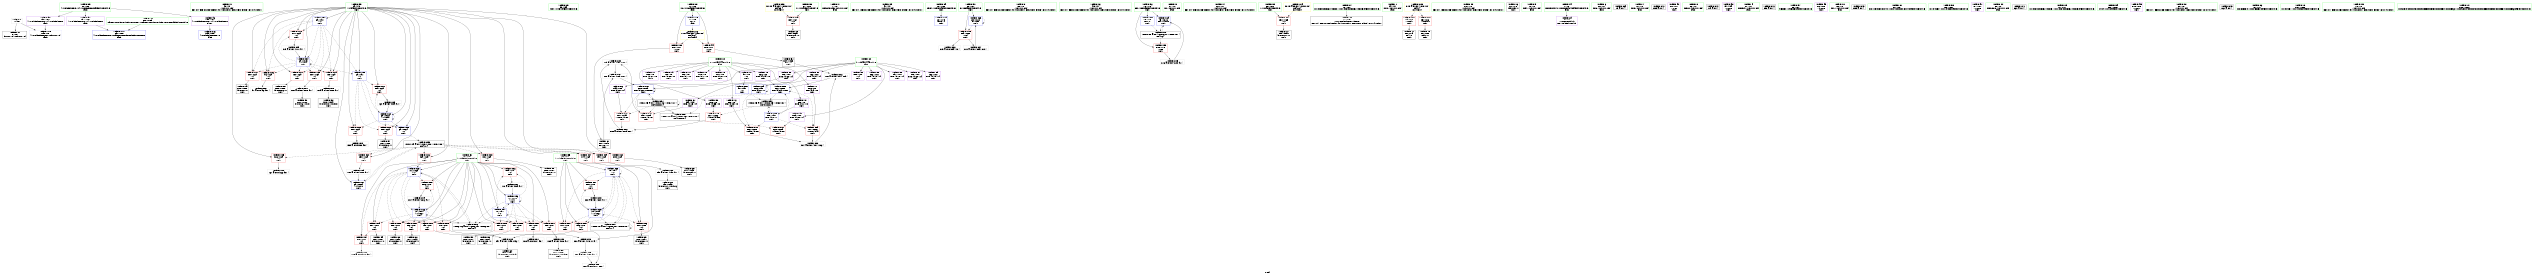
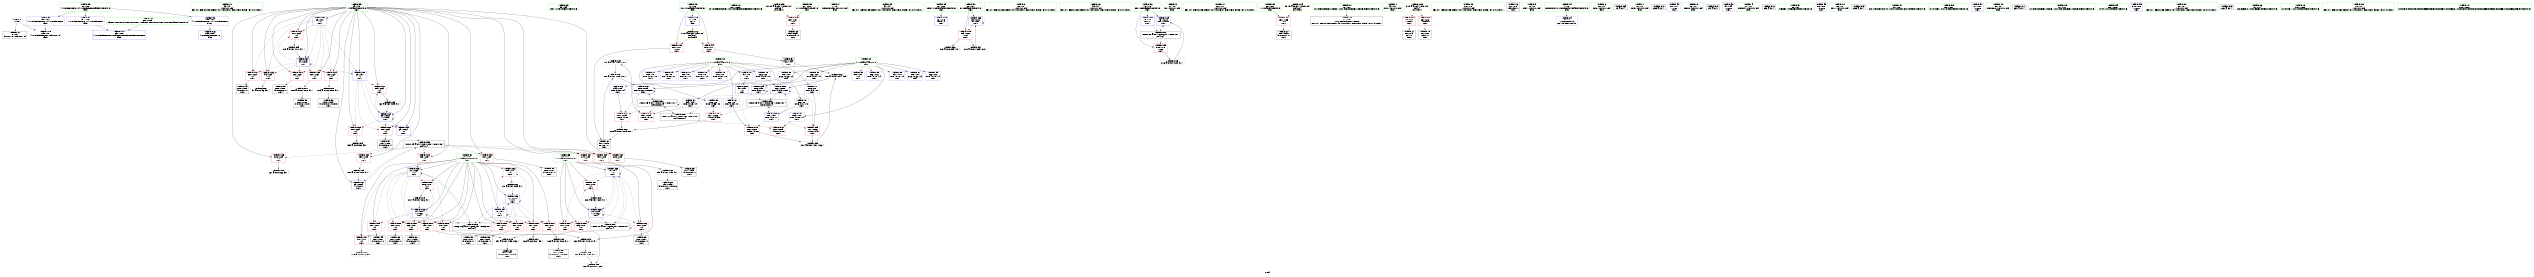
node "NodeID: 42": added
edge "NodeID: 206" -> "NodeID: 208": now "NodeID: 206" -> "NodeID: 64"
edge "NodeID: 129" -> "NodeID: 127": now "NodeID: 166" -> "NodeID: 127"
